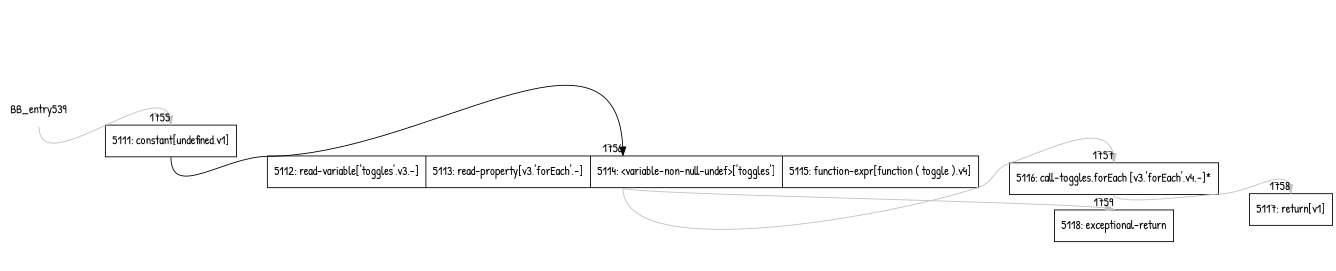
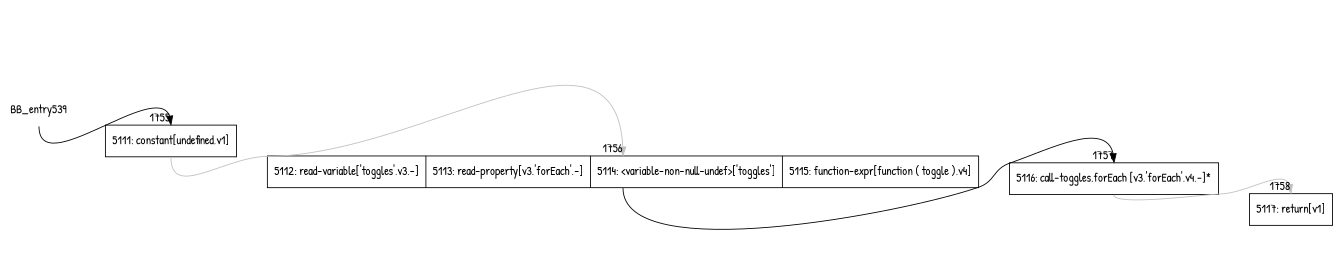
edge "BB_entry539" -> "5111: constant[undefined,v1]": color gray -> black
edge "5111: constant[undefined,v1]" -> "5112: read-variable['toggles',v3,-]": color black -> gray
edge "5112: read-variable['toggles',v3,-]" -> "5116: call-toggles.forEach [v3,'forEach',v4,-]*": color gray -> black
node "5118: exceptional-return": removed
